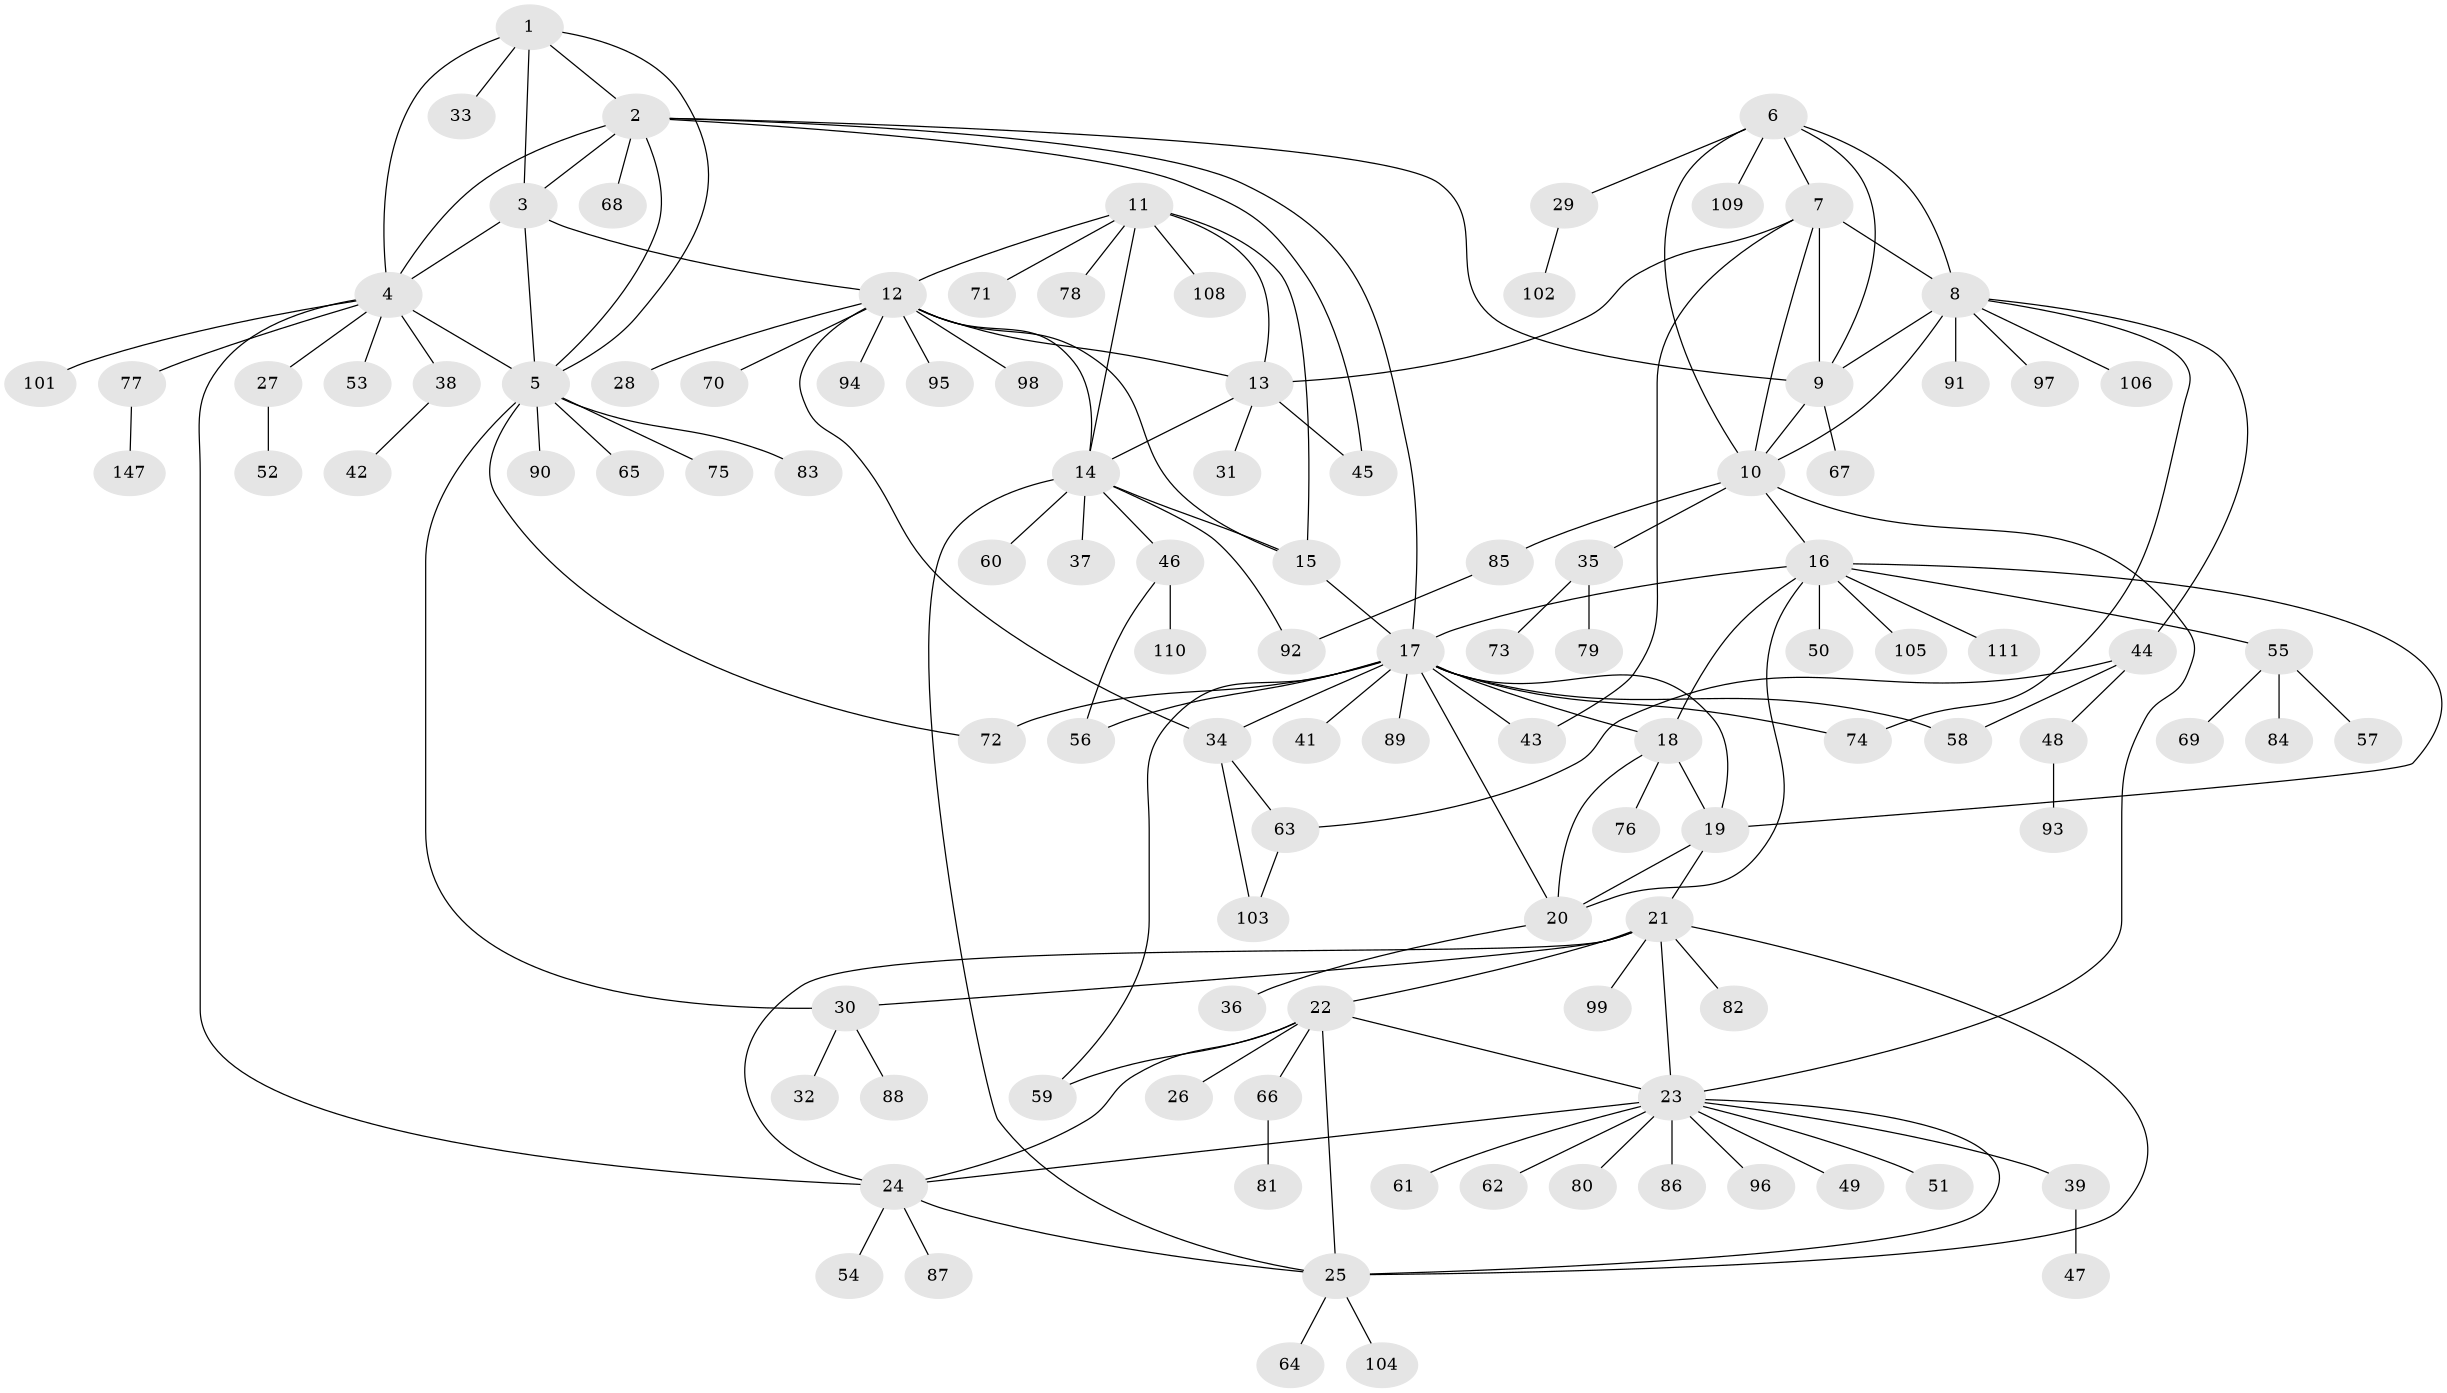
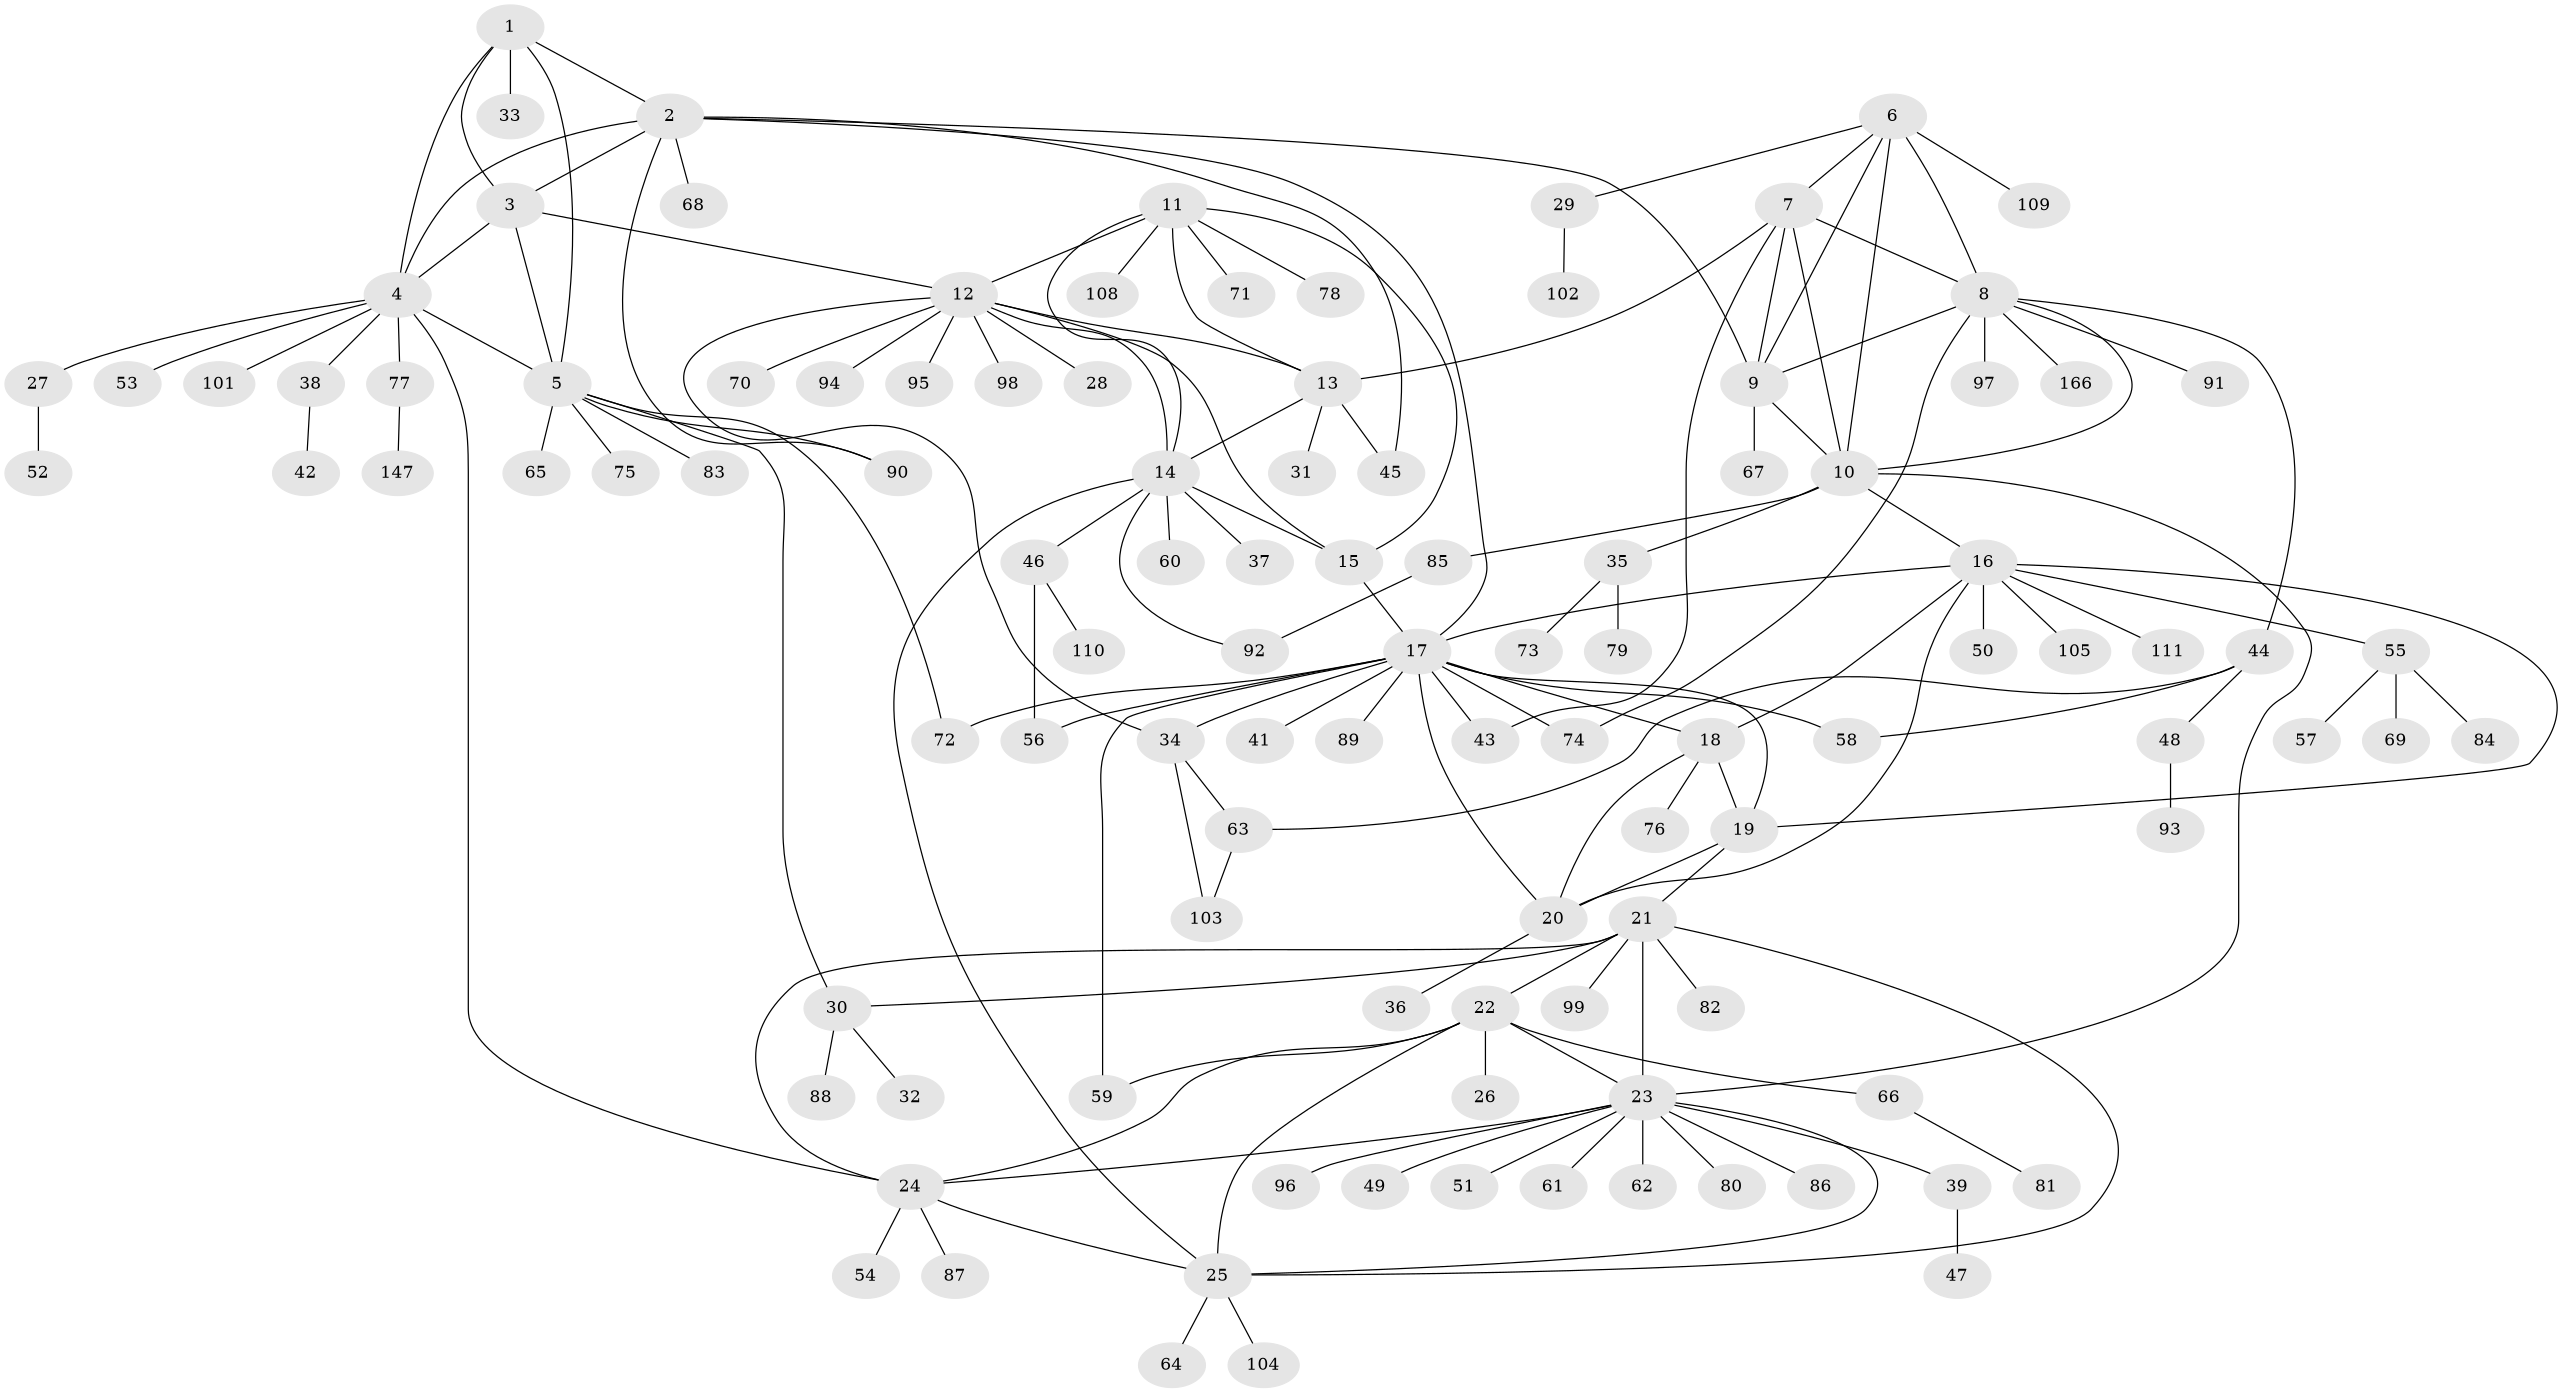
edge "2" -- "5": now "2" -- "90"
node "106": label "106" -> "166"
